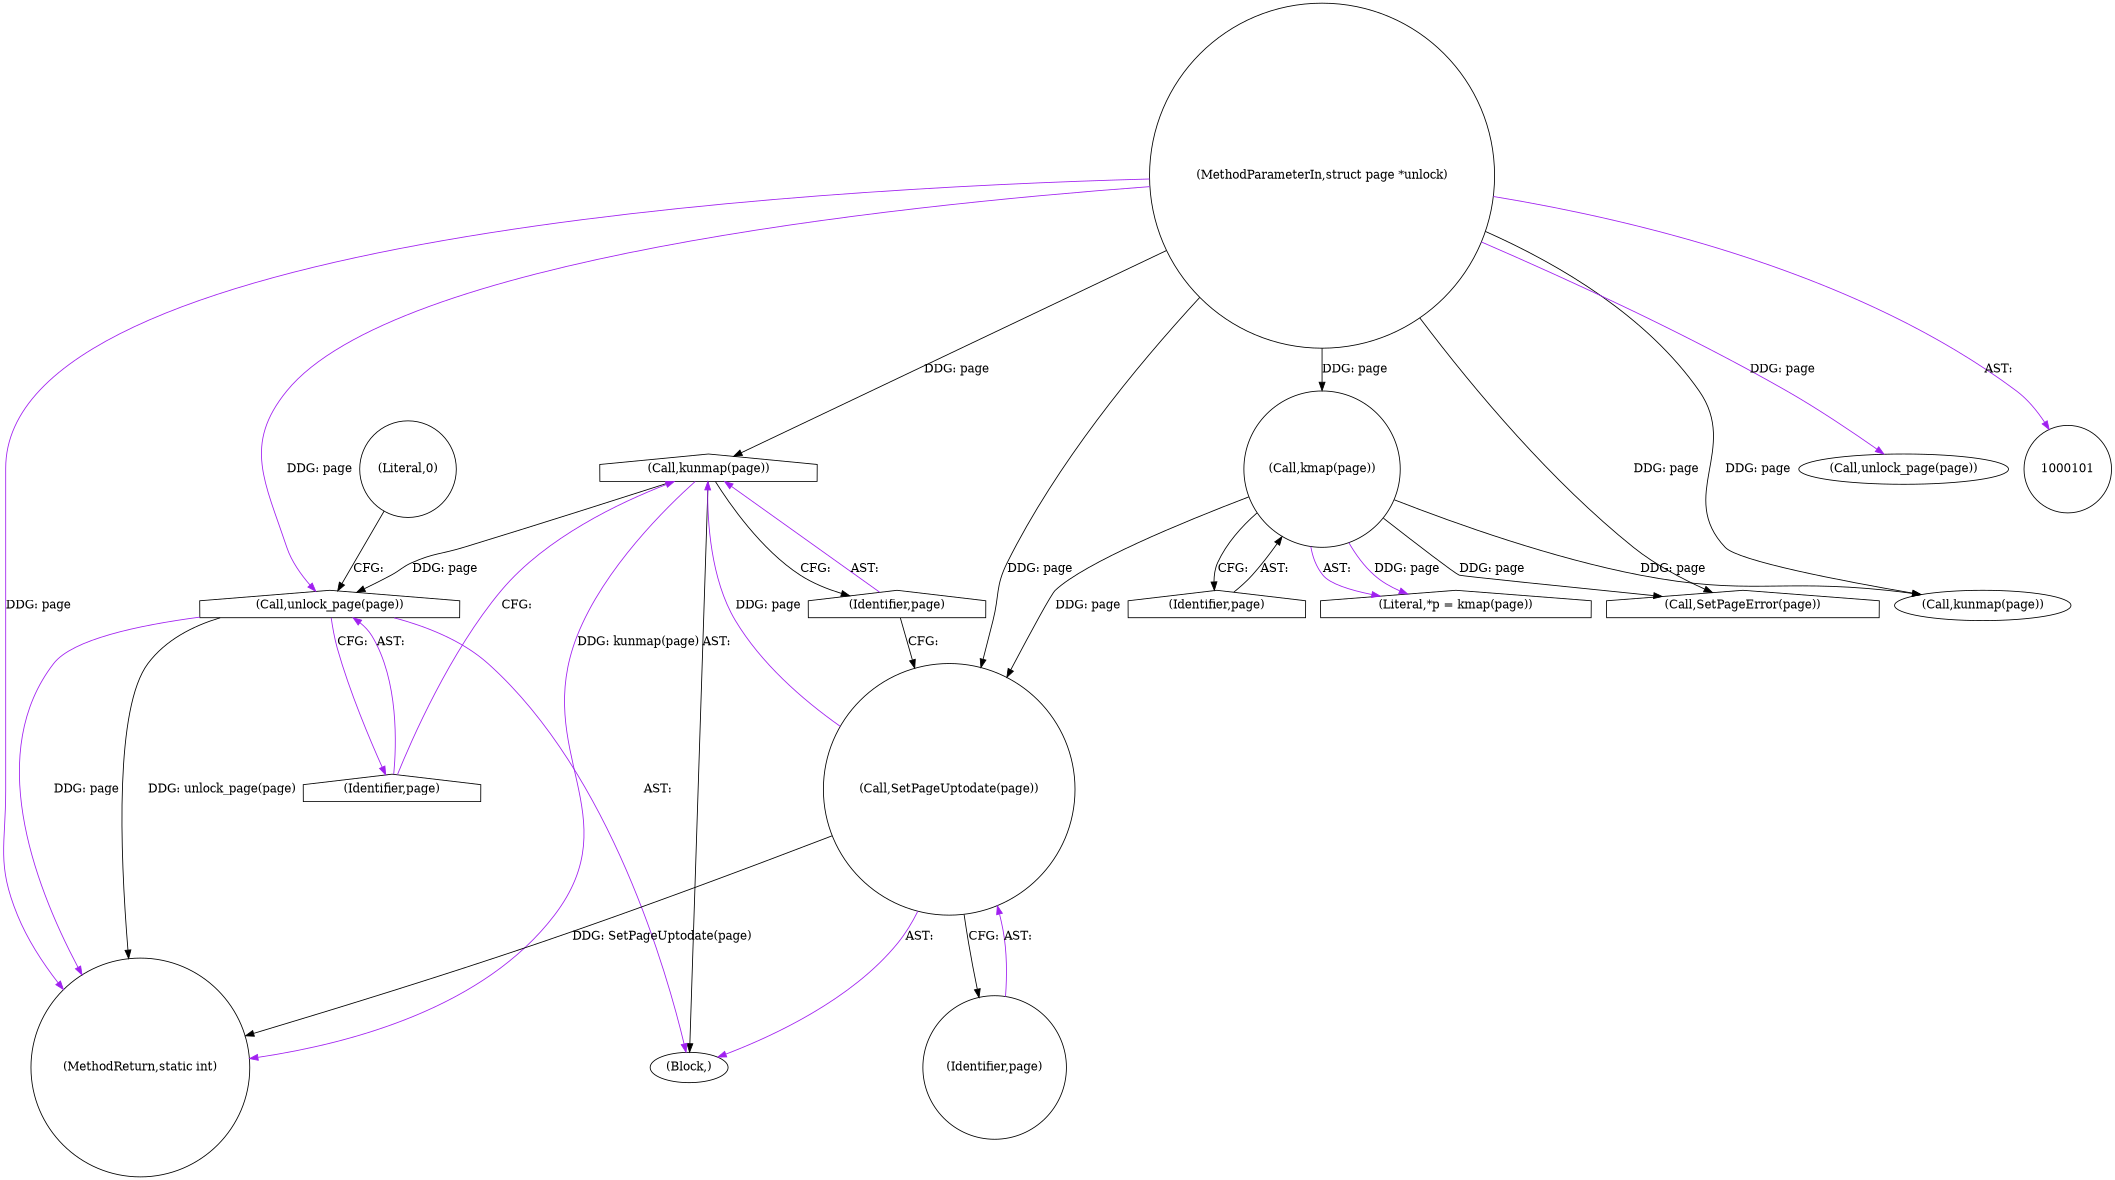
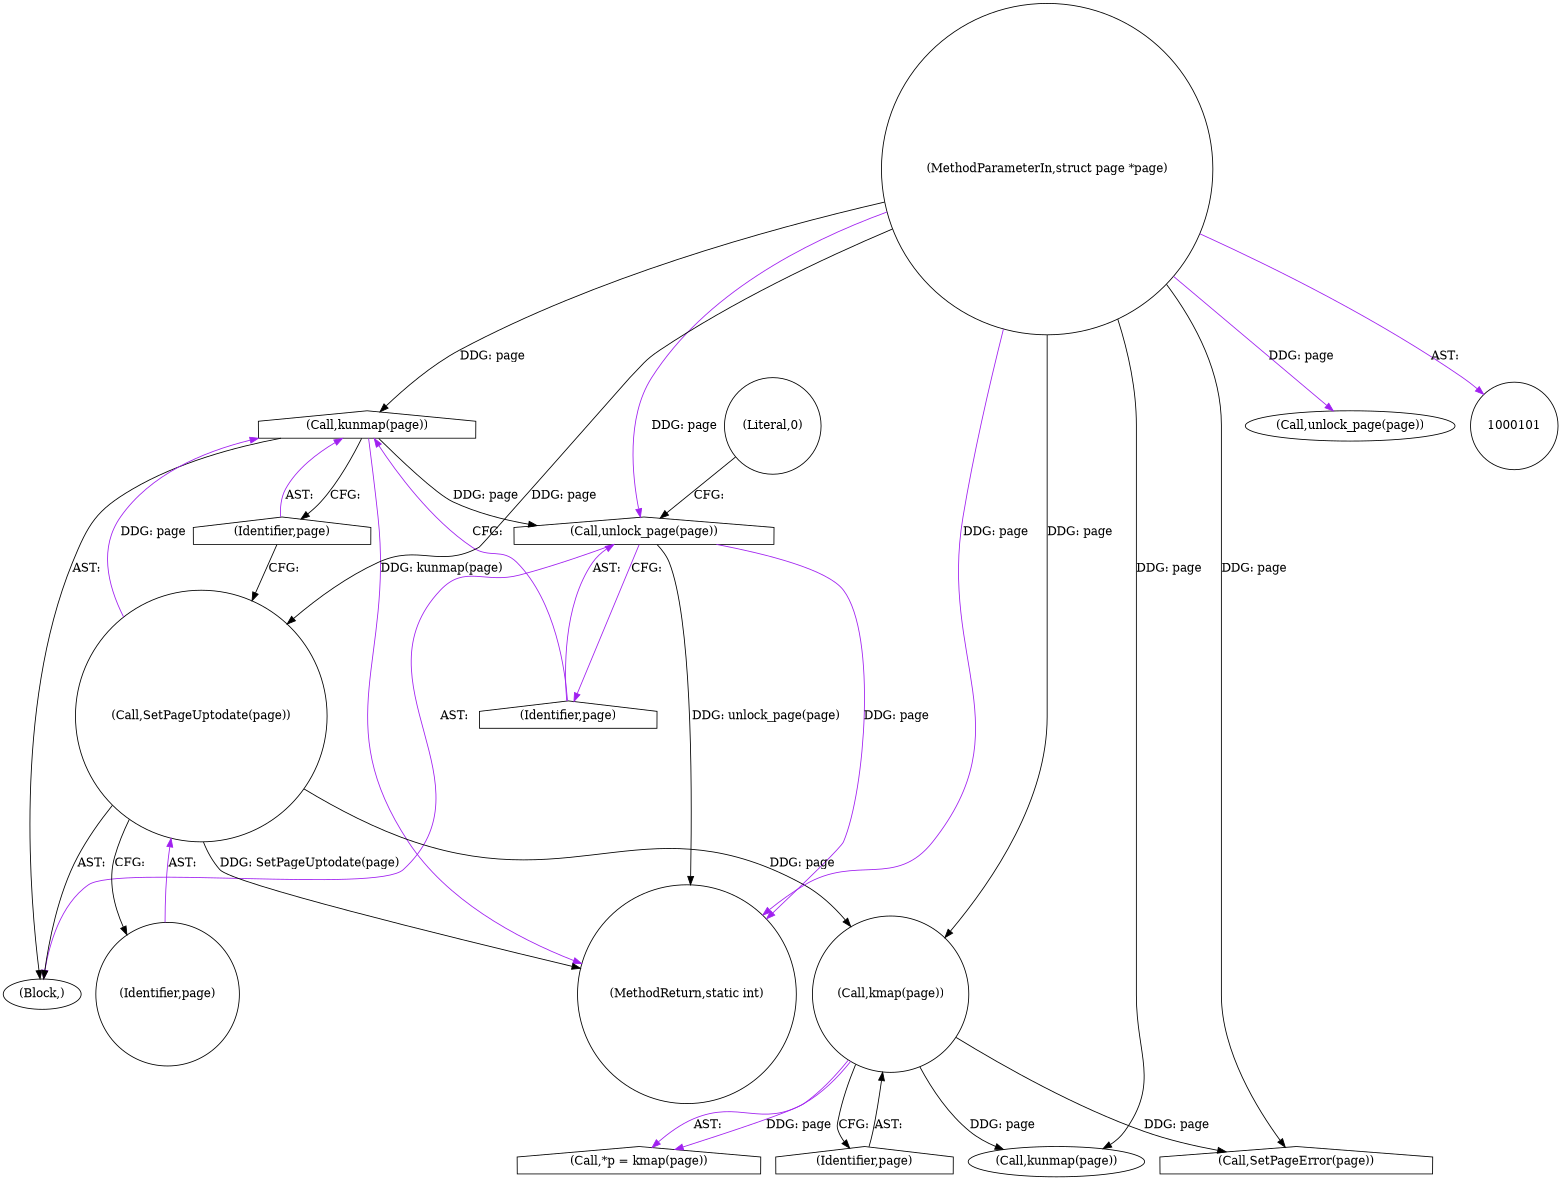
node "(MethodParameterIn,struct page *unlock)": label "(MethodParameterIn,struct page *unlock)" -> "(MethodParameterIn,struct page *page)"
edge "(Call,kmap(page))" -> "(Call,SetPageUptodate(page))": reversed
node "(Literal,*p = kmap(page))": label "(Literal,*p = kmap(page))" -> "(Call,*p = kmap(page))"
edge "(Call,SetPageUptodate(page))" -> "(Block,)": color purple -> black
